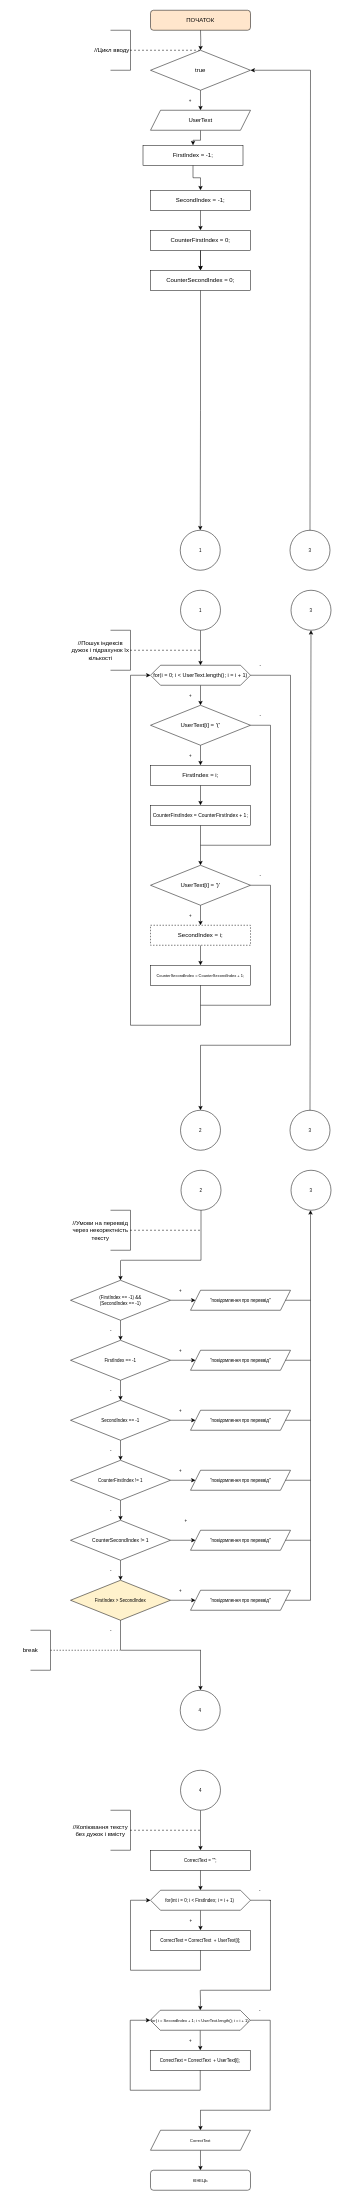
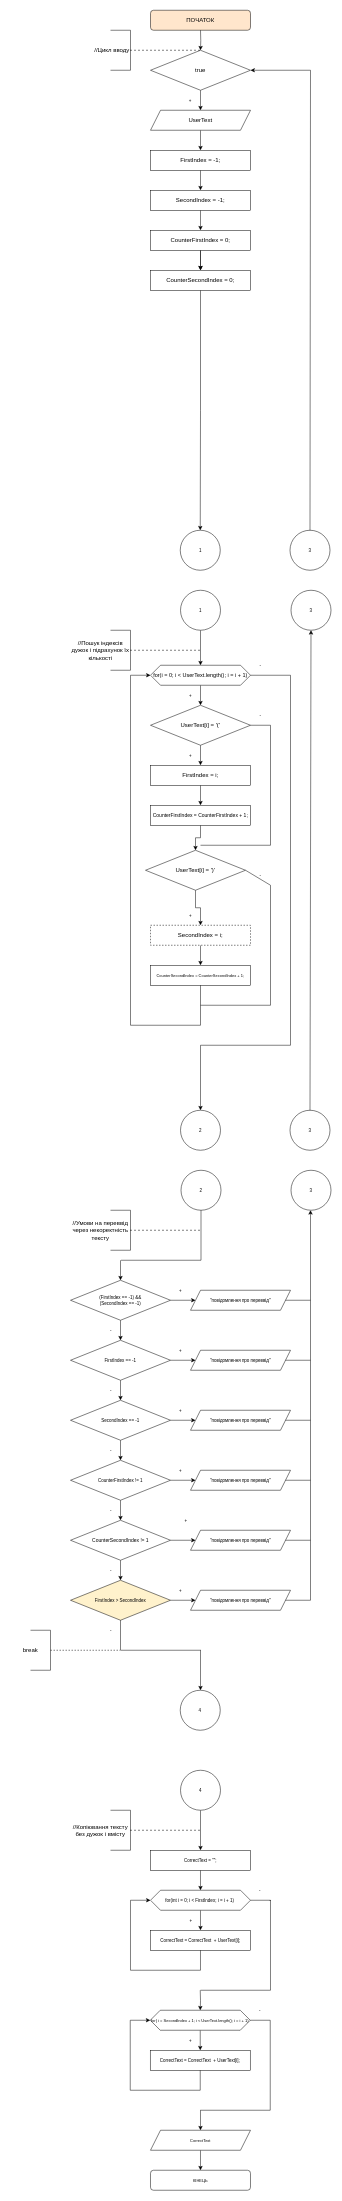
node "FirstIndex = -1;": moved (193, 155) -> (200, 160)
node "UserText[i] = ')'": moved (200, 885) -> (195, 870)
